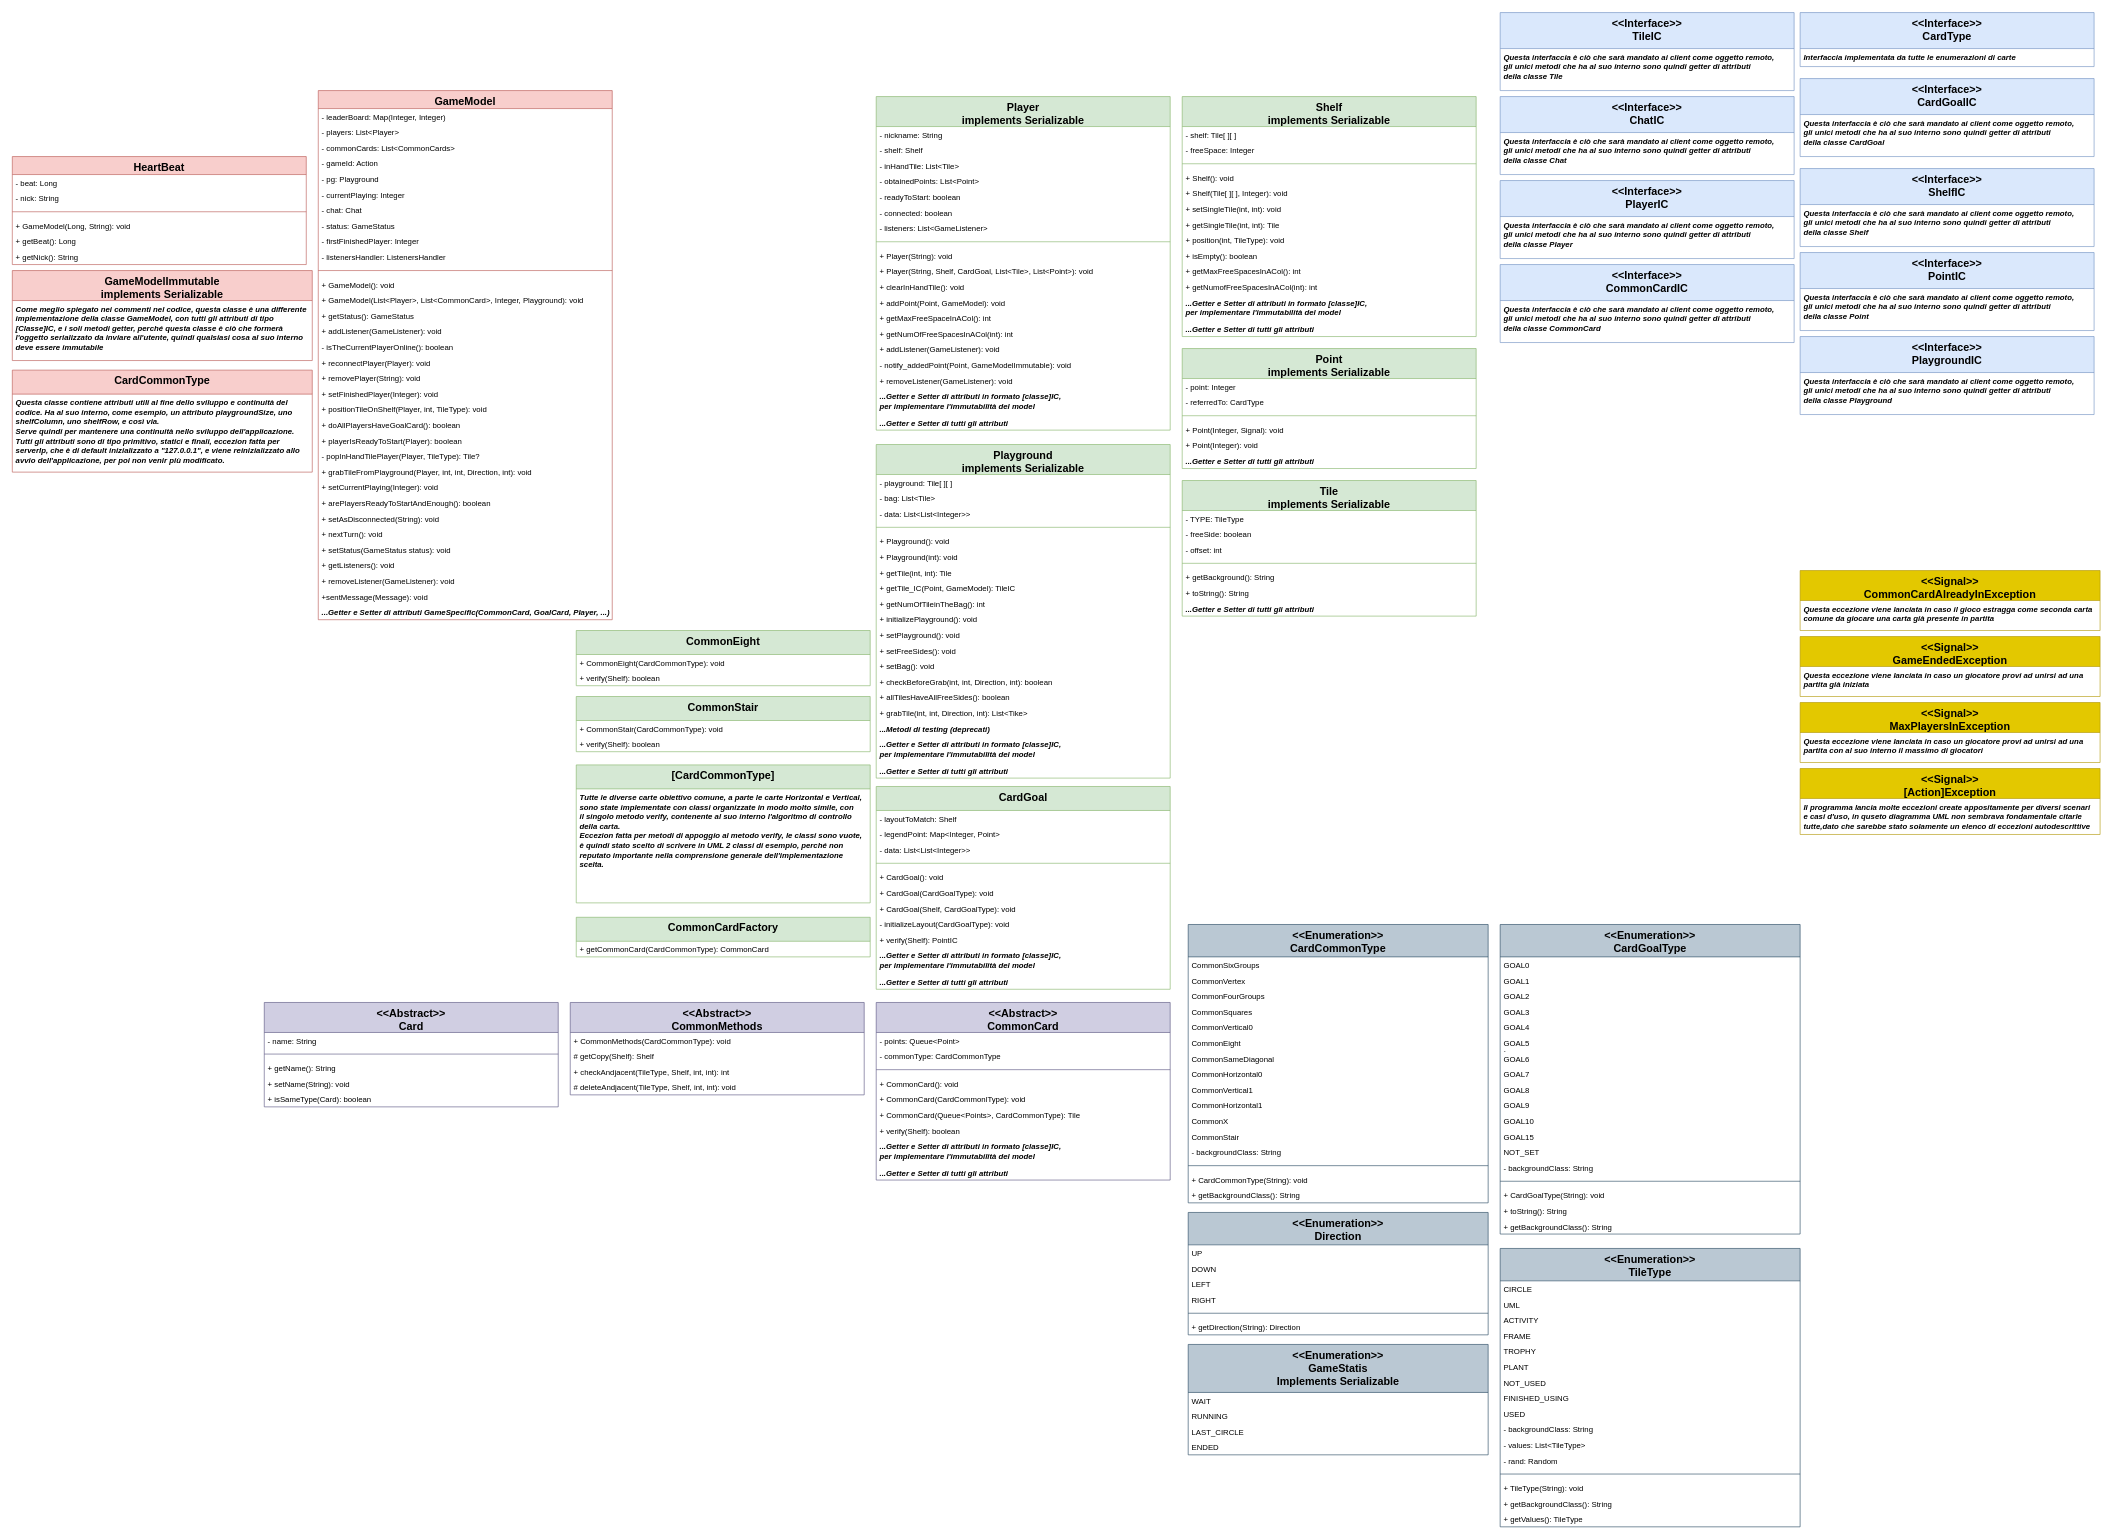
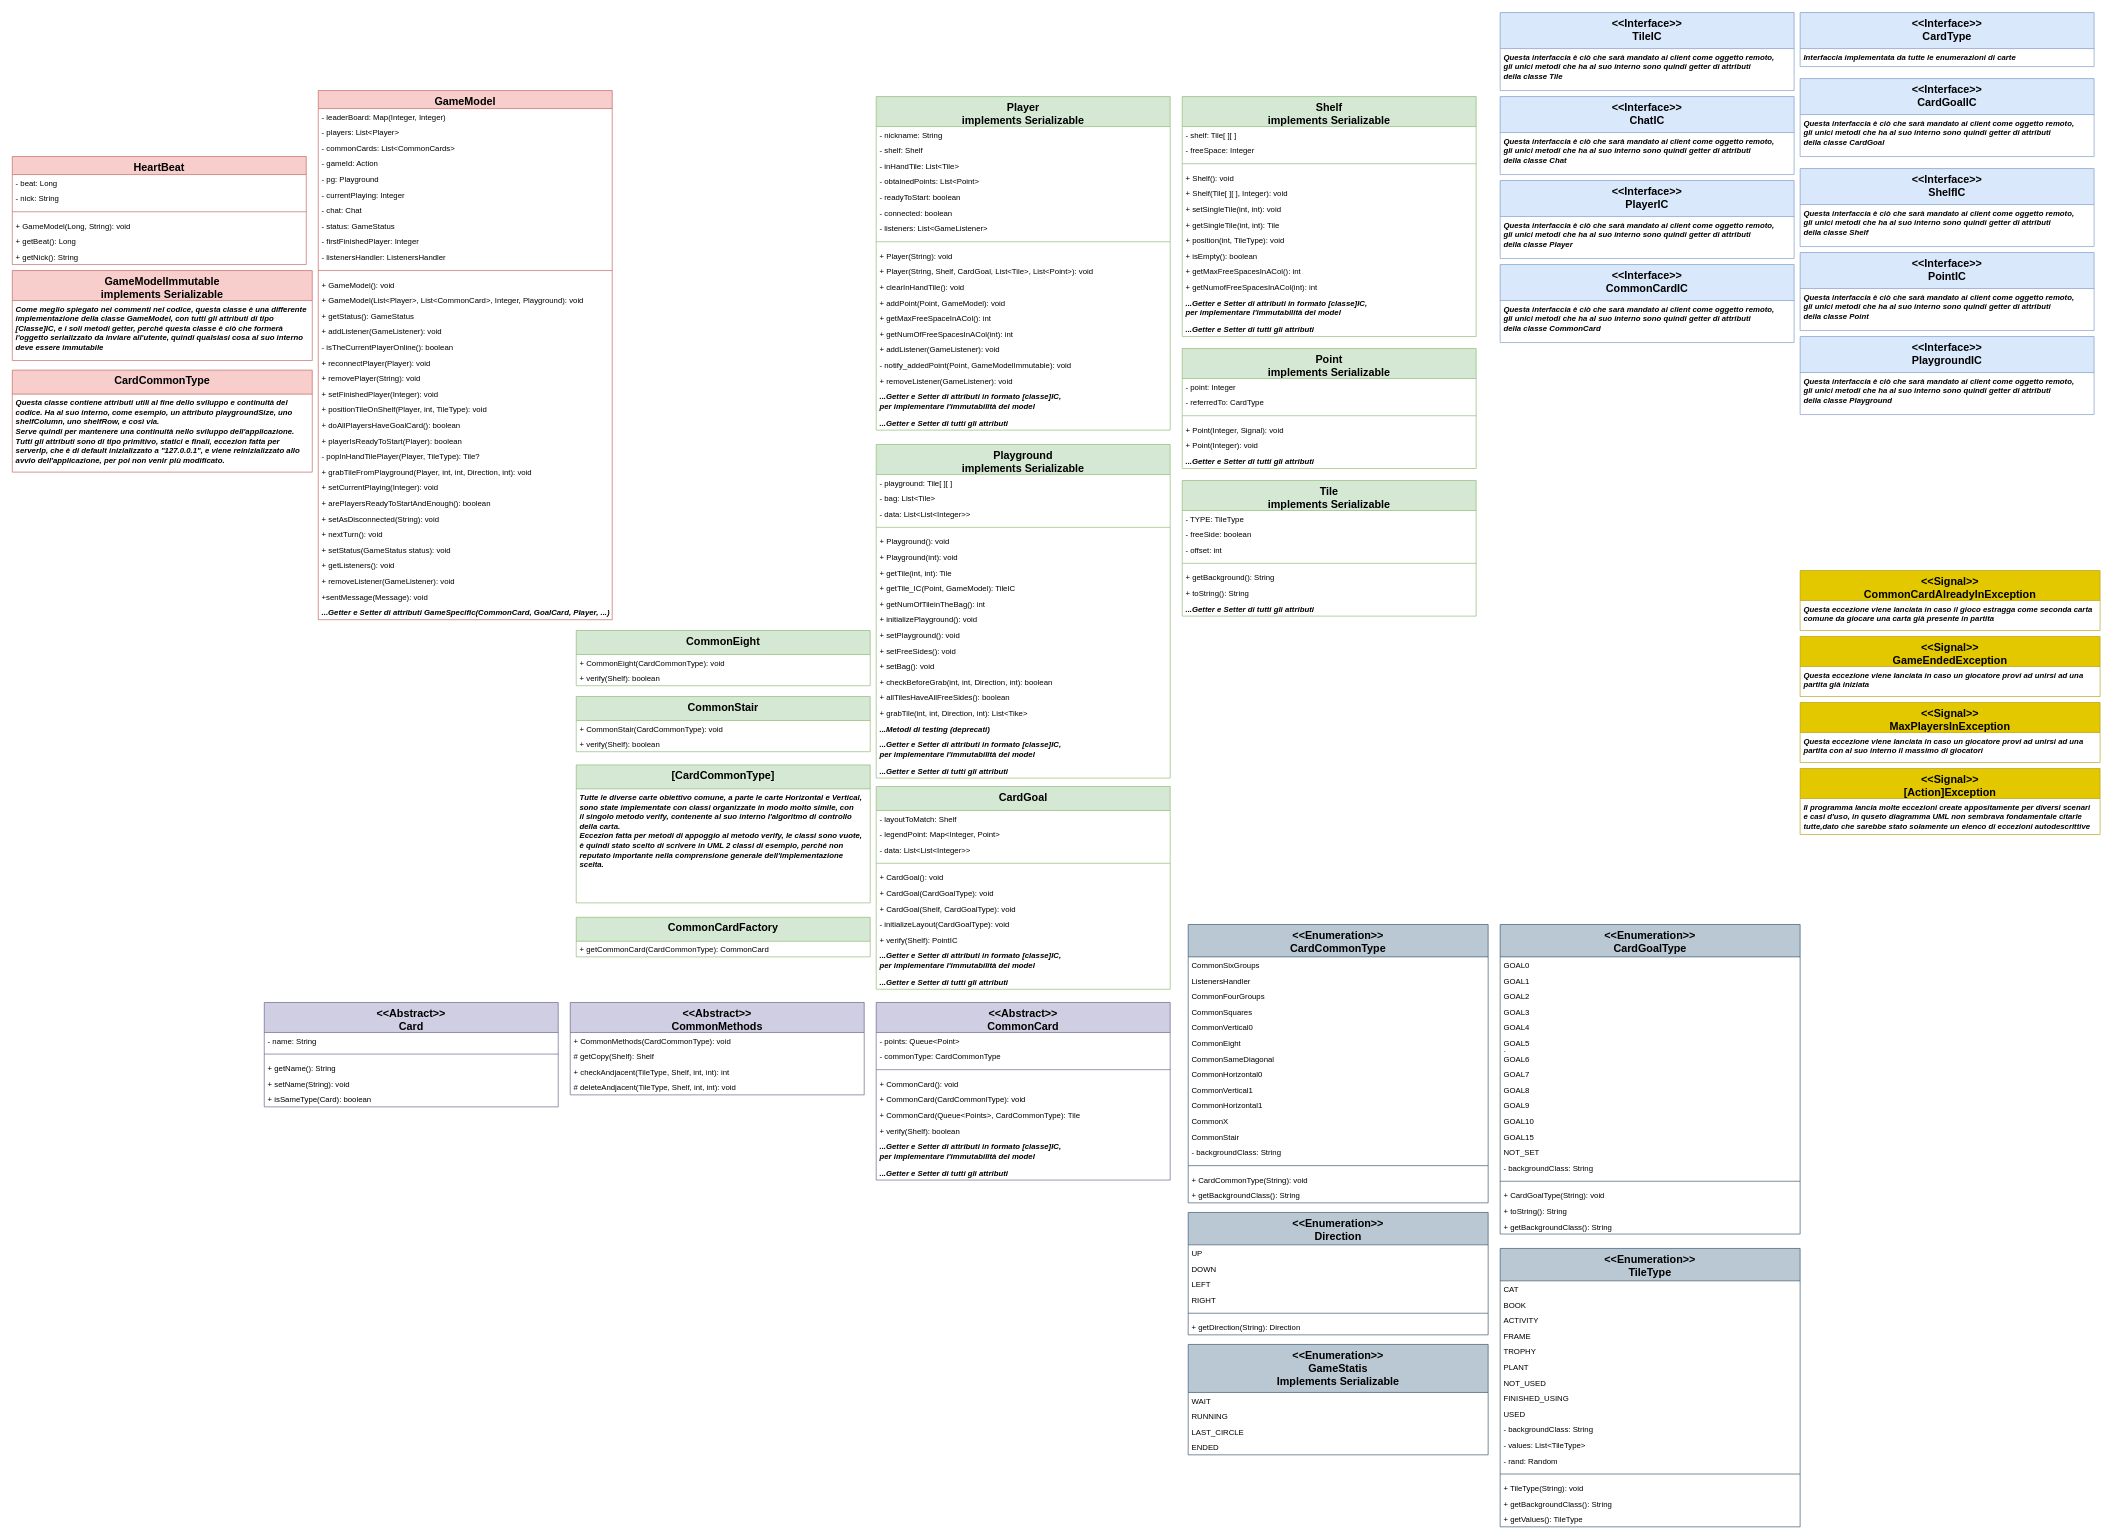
node "CommonVertex": label "CommonVertex" -> "ListenersHandler"
node "CIRCLE": label "CIRCLE" -> "CAT"
node "UML": label "UML" -> "BOOK"
